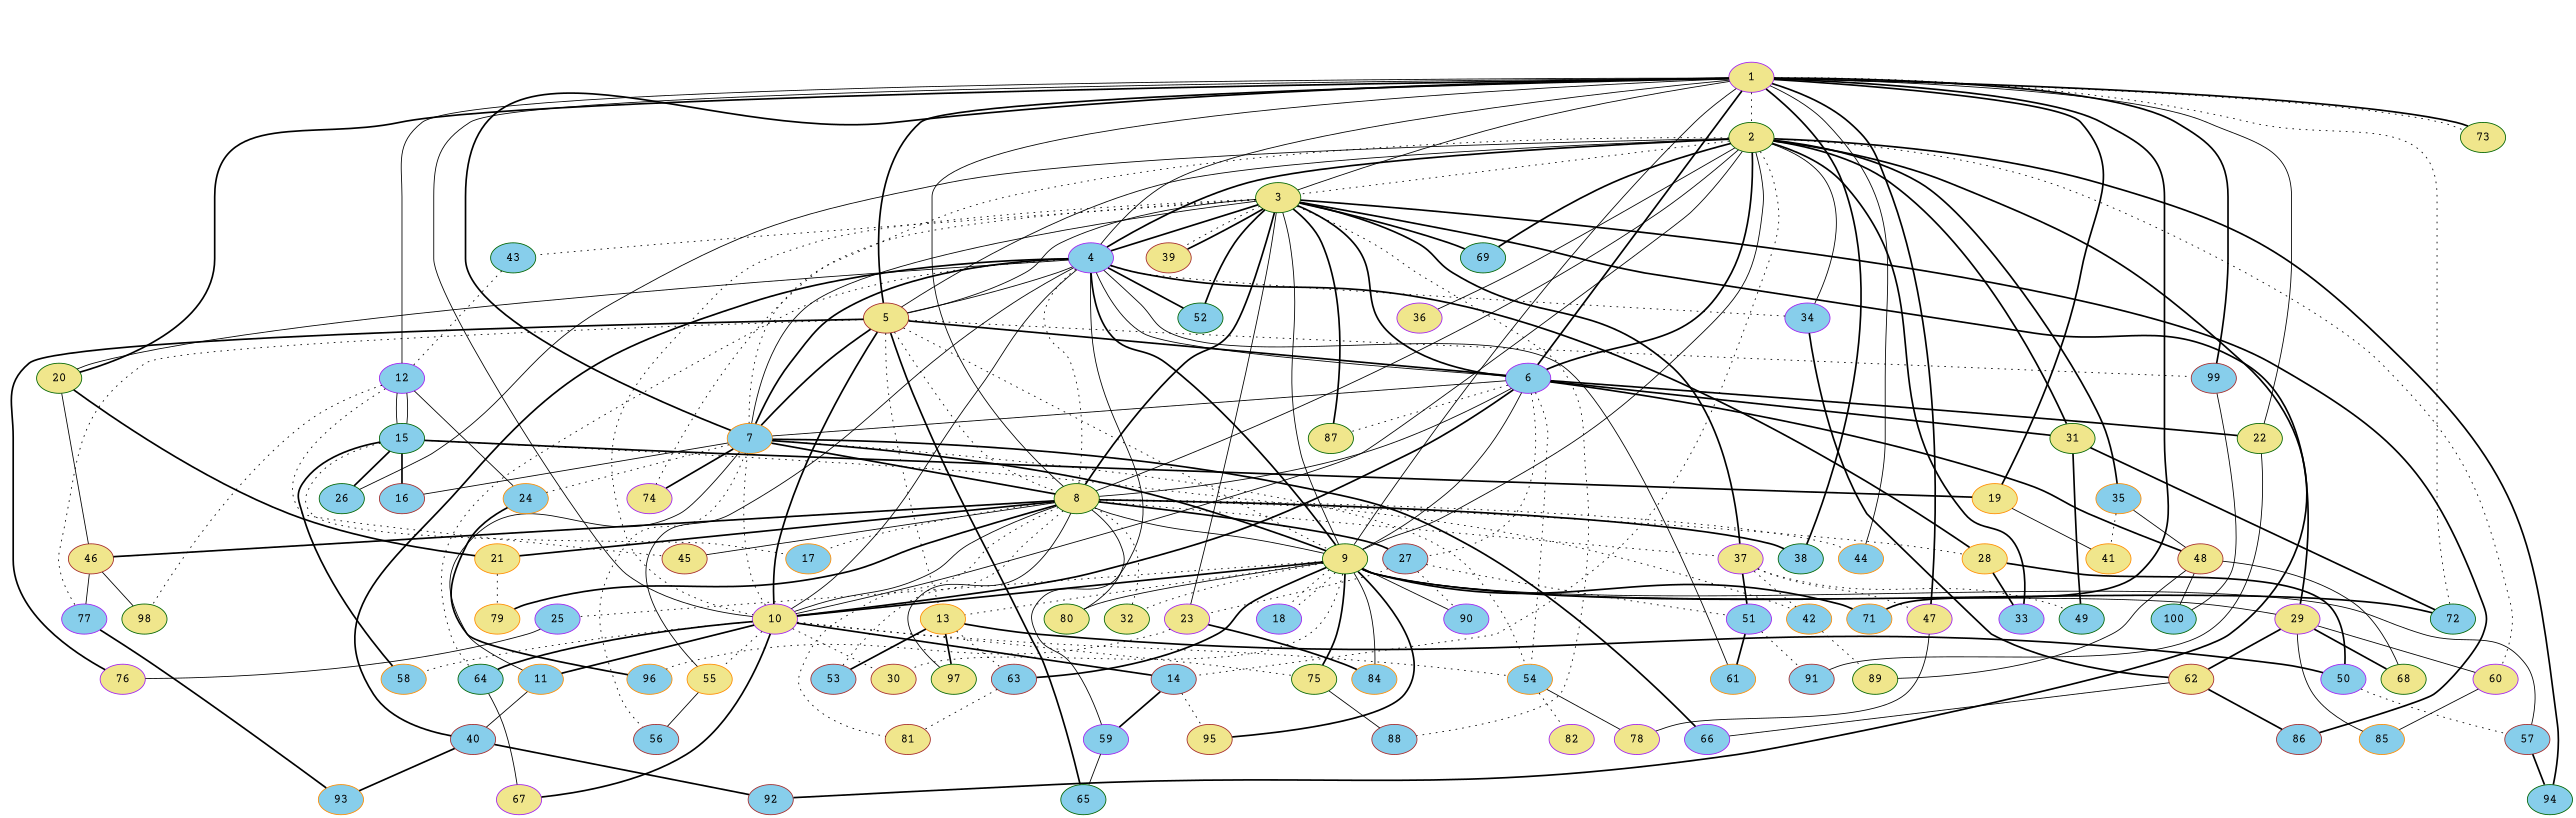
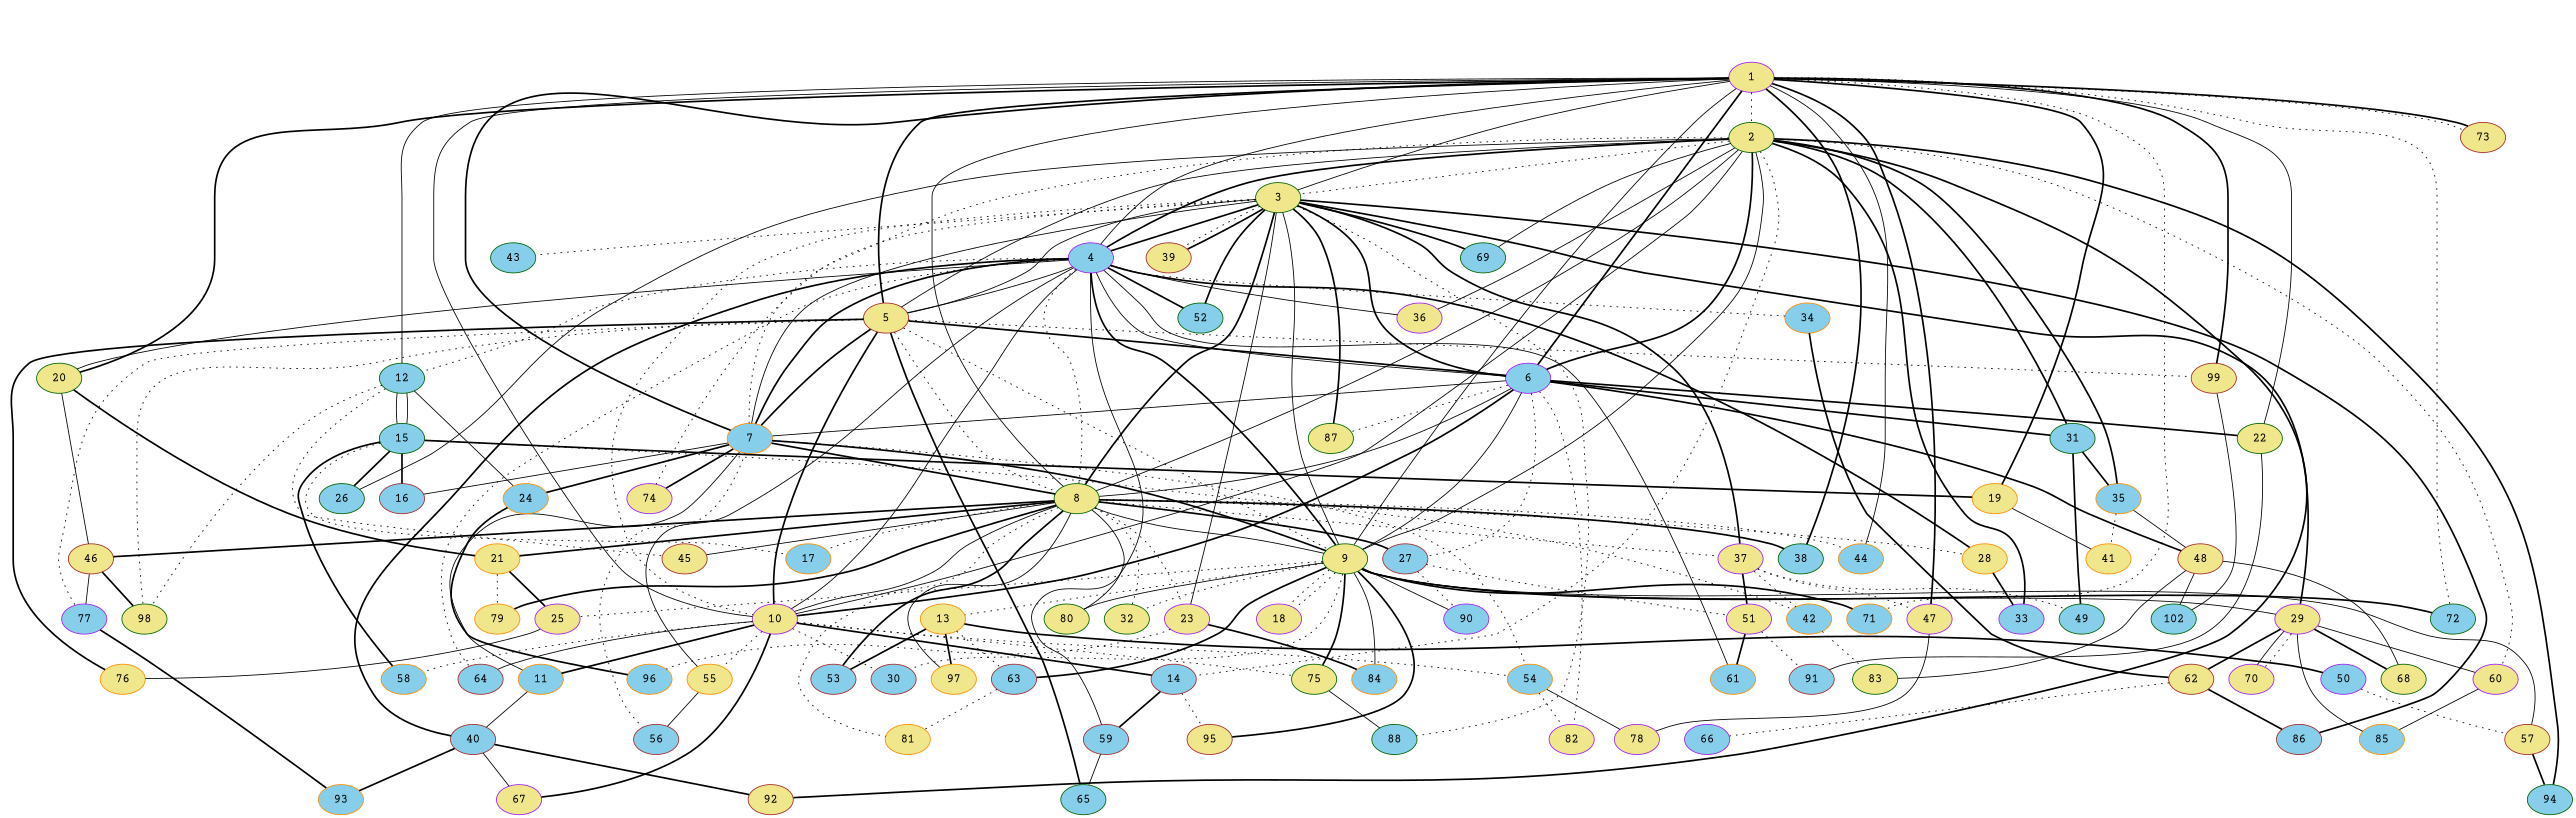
node "73": color darkgreen -> brown
edge "2" -- "69": style bold -> solid
edge "2" -- "34": removed
edge "1" -- "71": style bold -> dotted
edge "4" -- "36": added
node "34": color purple -> darkorange
edge "43" -- "12": now "4" -- "12"
node "12": color purple -> darkgreen
node "99": fillcolor skyblue -> khaki
node "31": fillcolor khaki -> skyblue
edge "7" -- "24": style dotted -> bold
edge "5" -- "13": now "5" -- "98"
edge "7" -- "66": removed
edge "31" -- "72": now "31" -- "35"
edge "7" -- "10": removed
edge "6" -- "54": now "6" -- "82"
edge "8" -- "53": style dotted -> bold
edge "28" -- "50": removed
edge "46" -- "98": style solid -> bold
edge "21" -- "25": added
edge "9" -- "10": removed
edge "27" -- "23": now "8" -- "23"
node "25": fillcolor skyblue -> khaki
node "18": fillcolor skyblue -> khaki
node "51": fillcolor skyblue -> khaki
node "100": label "100" -> "102"
edge "10" -- "64": style bold -> solid
node "76": color purple -> darkorange
node "64": color darkgreen -> brown
node "30": fillcolor khaki -> skyblue
node "97": color darkgreen -> darkorange
node "89": label "89" -> "83"
node "70": added
edge "62" -- "66": style solid -> dotted
edge "64" -- "67": now "40" -- "67"
node "81": color brown -> darkorange
node "59": color purple -> brown
node "88": color brown -> darkgreen
node "57": fillcolor skyblue -> khaki
node "92": fillcolor skyblue -> khaki
